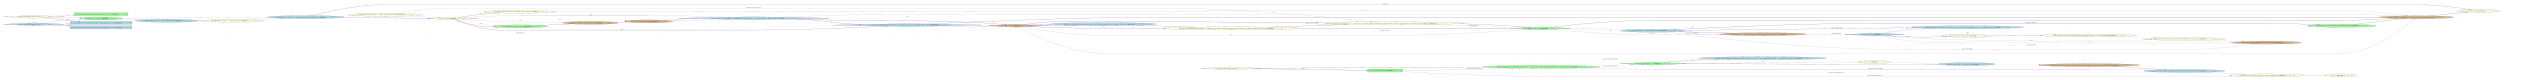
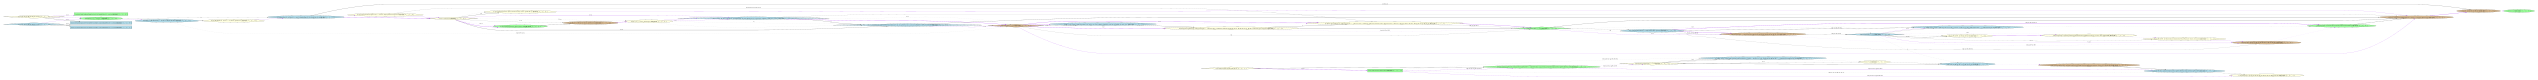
node "future.complete(volResult)@@@41@@@['1', '1', '0']": fillcolor lightyellow -> tan
node "return null@@@42@@@['1', '1', '0']": added
node "Answer ans = result.getAnswer()@@@14@@@['1', '1', '0']": fillcolor tan -> lightyellow
node "templateStoragePoolRef == null@@@4@@@['0', '0', '1']": fillcolor palegreen -> lightyellow
node "return true@@@16@@@['0', '0', '1']": removed
